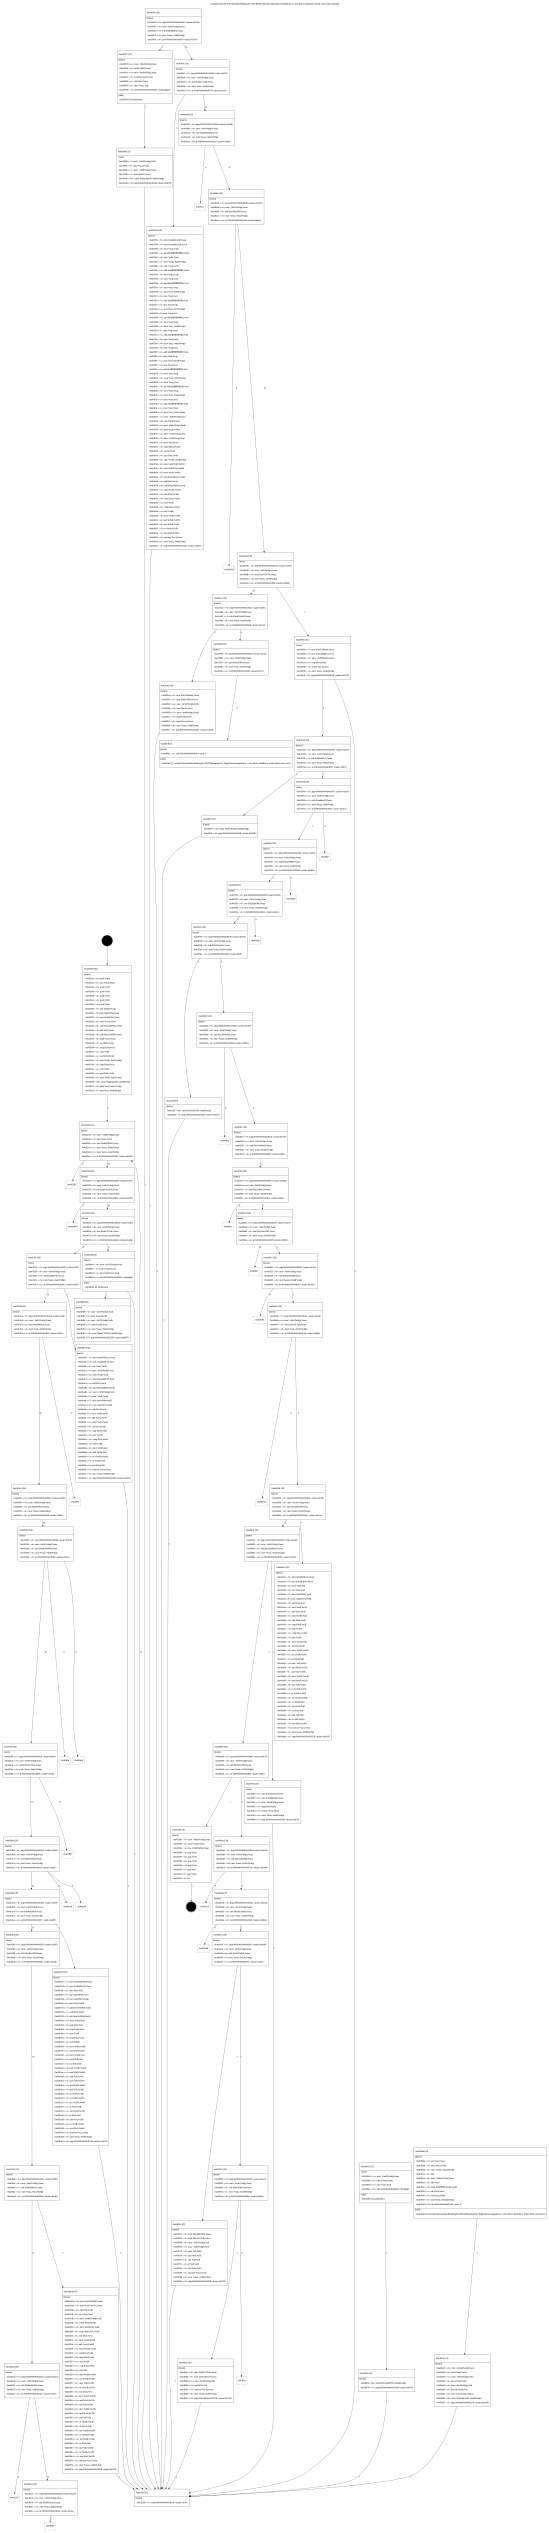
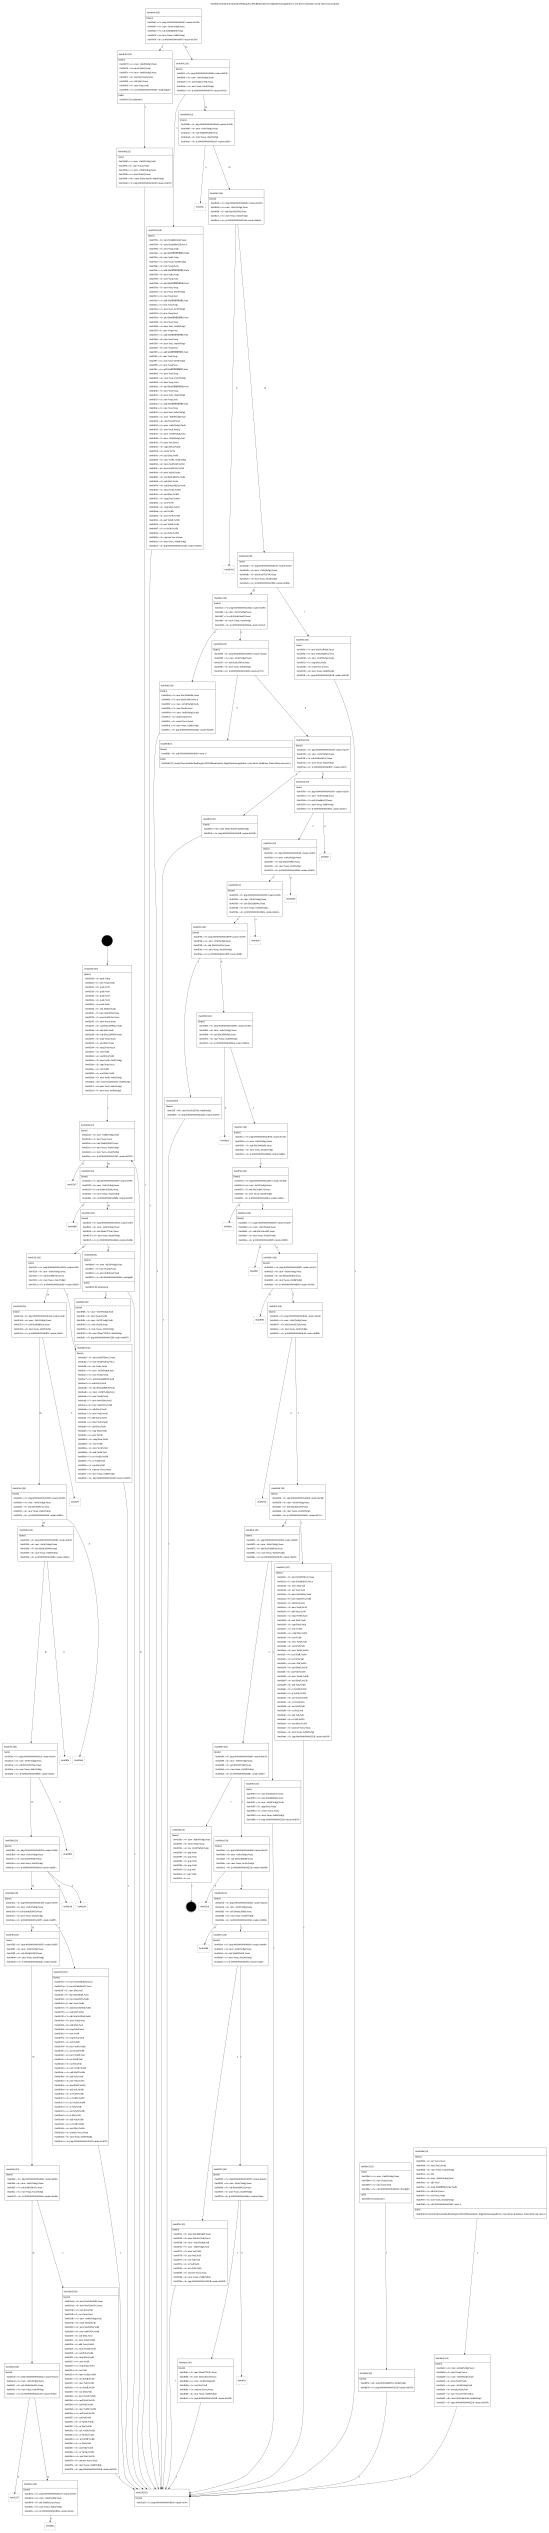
edge "0x401916 [30]" -> "0x401524 [28]": now "0x401508 [28]" -> "0x401524 [28]"
edge "0x401380 [28]" -> "0x4021e8": now "0x401364 [28]" -> "0x4021e8"
edge "0x401a2c [137]" -> "0x4022df [5]": added, label "1"
